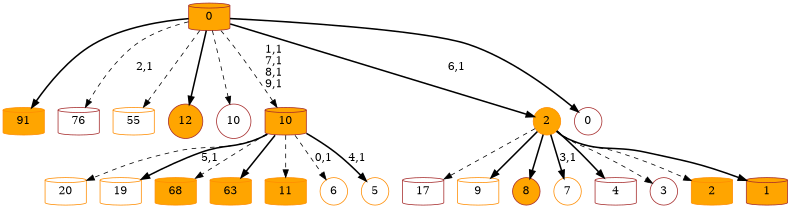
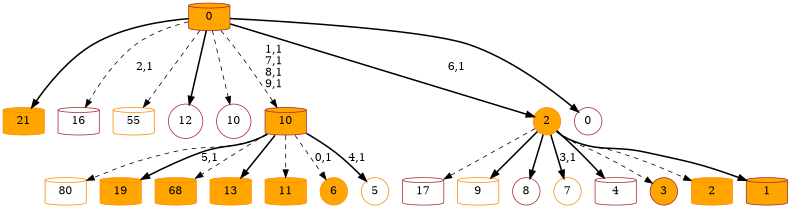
node "91": label "91" -> "21"
node "76": label "76" -> "16"
node "12": fillcolor orange -> white
node "20": label "20" -> "80"
node "19": fillcolor white -> orange
node "63": label "63" -> "13"
node "6": fillcolor white -> orange
node "8": fillcolor orange -> white
node "3": fillcolor white -> orange
